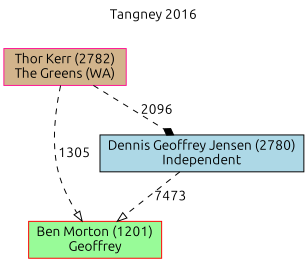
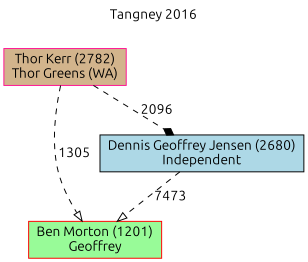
node "Thor Kerr (2782) The Greens (WA)": label "Thor Kerr (2782) The Greens (WA)" -> "Thor Kerr (2782) Thor Greens (WA)"
node "Dennis Geoffrey Jensen (2780) Independent": label "Dennis Geoffrey Jensen (2780) Independent" -> "Dennis Geoffrey Jensen (2680) Independent"
